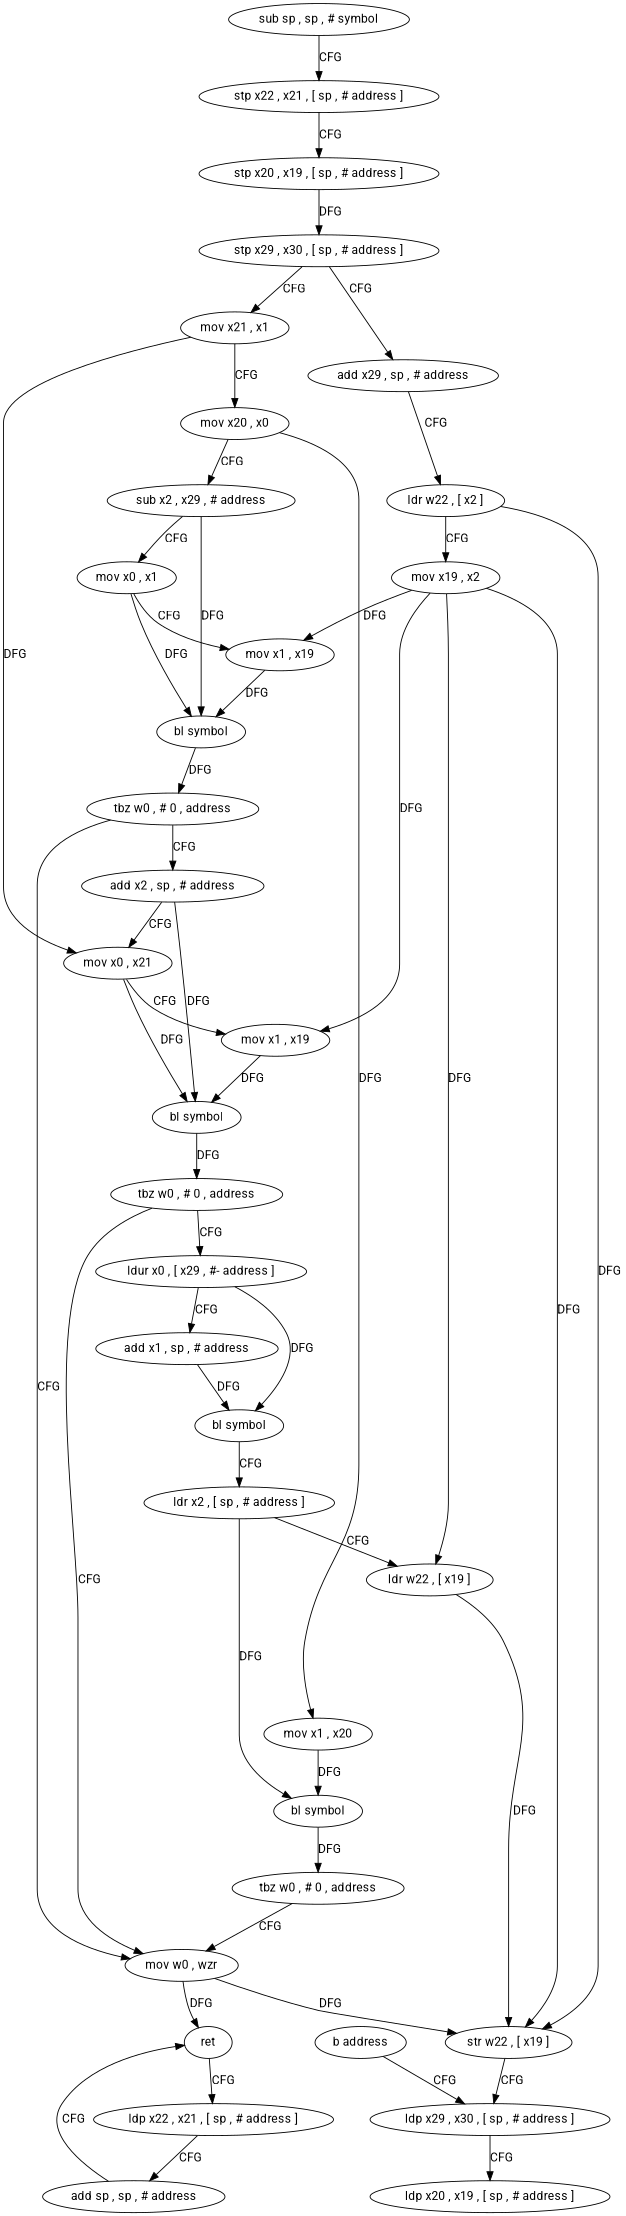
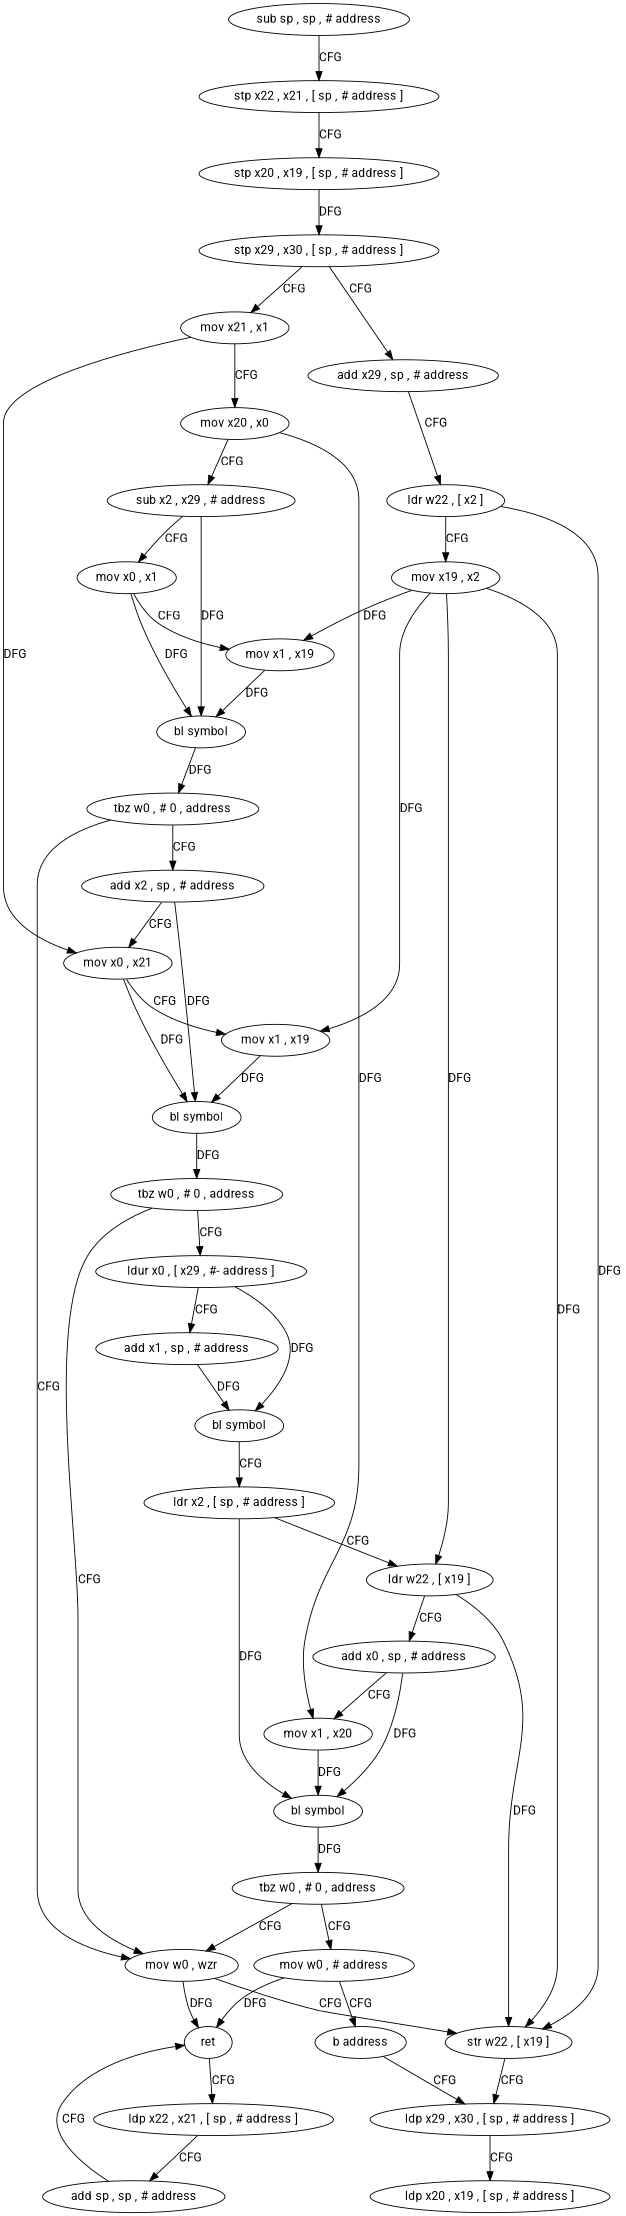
node "sub sp , sp , # symbol": label "sub sp , sp , # symbol" -> "sub sp , sp , # address"
node "add x0 , sp , # address": added
node "mov w0 , # address": added
edge "mov w0 , wzr" -> "str w22 , [ x19 ]": label "DFG" -> "CFG"
